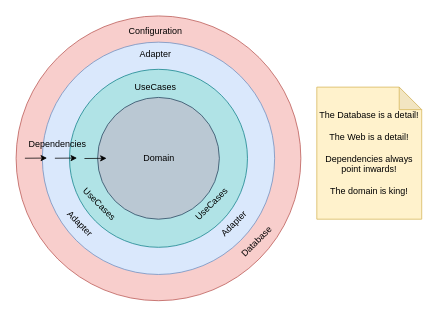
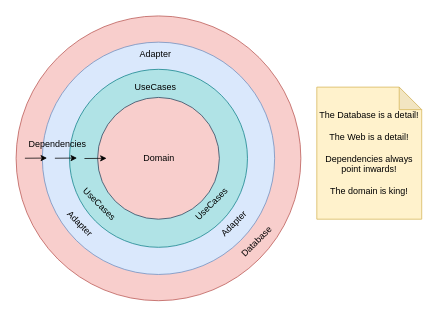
node "Configuration": removed
node "Domain": fillcolor #bac8d3 -> #f8cecc
